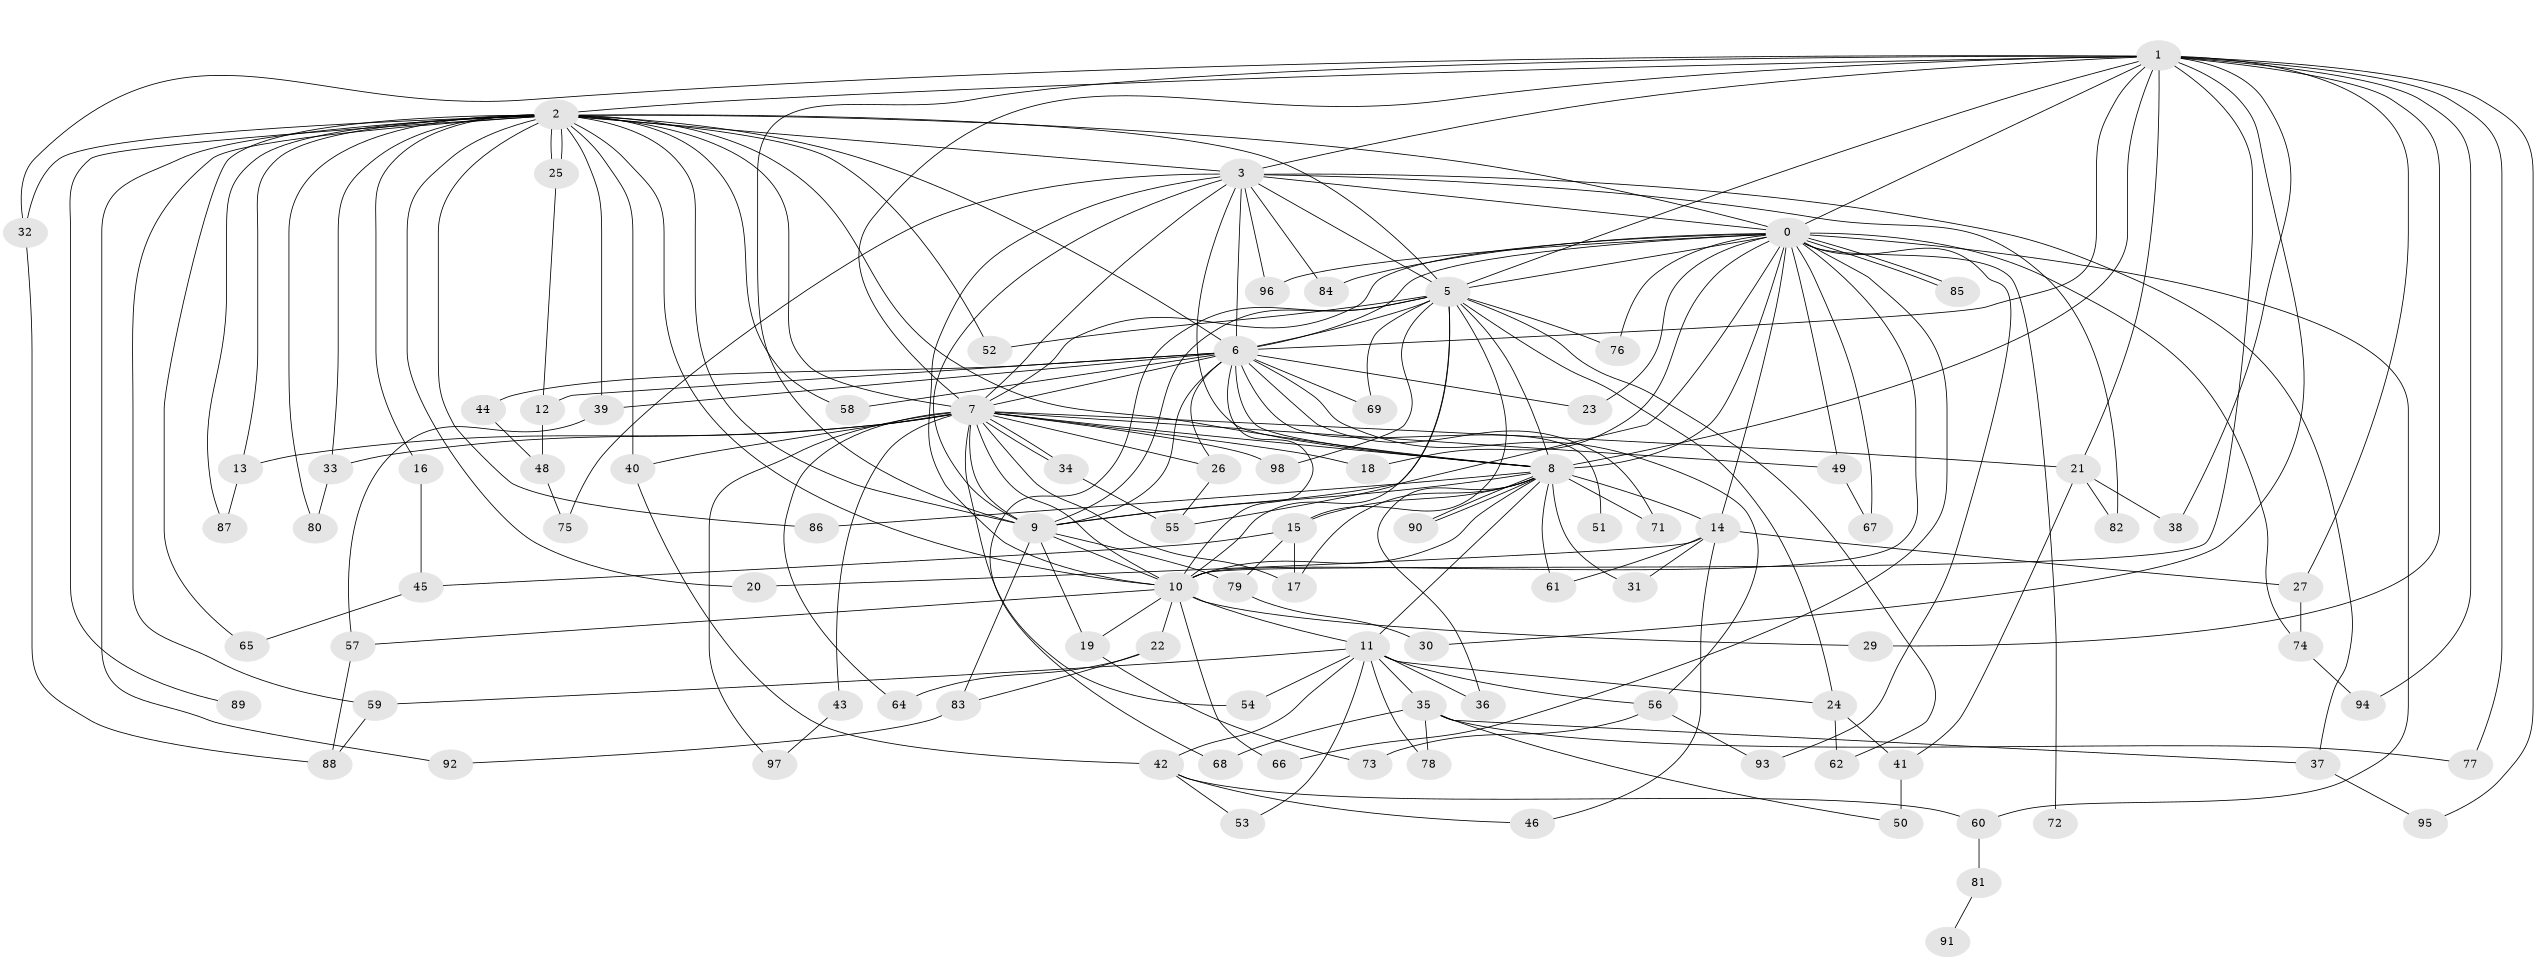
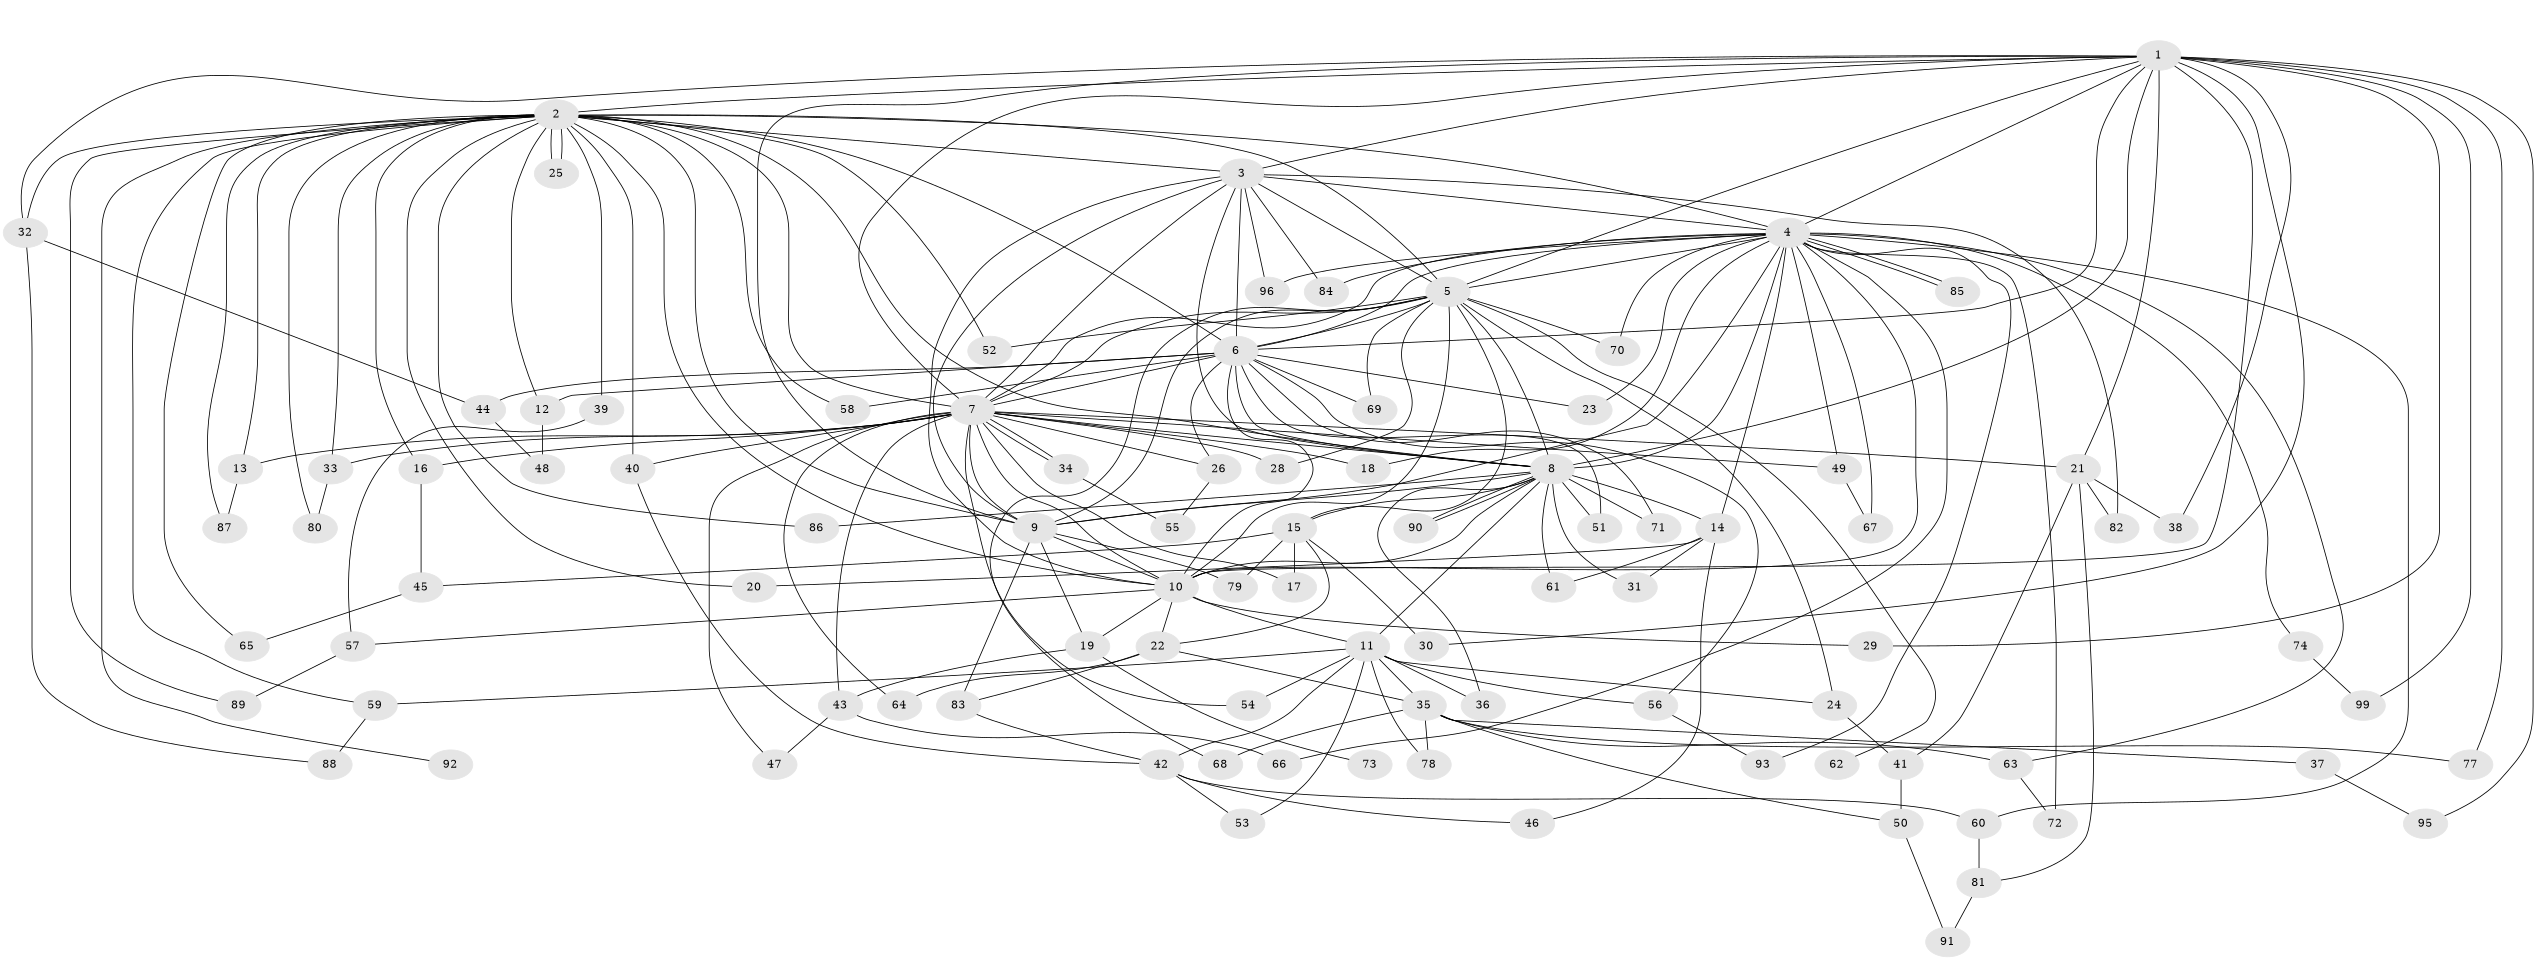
edge "3" -- "37": removed
node "0": label "0" -> "4"
edge "25" -- "12": now "2" -- "12"
edge "32" -- "44": added
node "76": label "76" -> "70"
edge "6" -- "39": removed
edge "7" -- "16": added
edge "6" -- "9": removed
node "98": label "98" -> "28"
edge "5" -- "55": now "5" -- "7"
edge "8" -- "17": now "8" -- "51"
node "75": removed
node "27": removed
edge "79" -- "30": now "15" -- "30"
edge "15" -- "22": added
edge "19" -- "43": added
edge "22" -- "35": added
edge "10" -- "66": now "43" -- "66"
edge "57" -- "88": now "57" -- "89"
node "94": label "94" -> "99"
edge "21" -- "81": added
edge "24" -- "62": removed
edge "56" -- "73": removed
edge "83" -- "92": now "83" -- "42"
node "97": label "97" -> "47"
node "63": added
edge "50" -- "91": added
